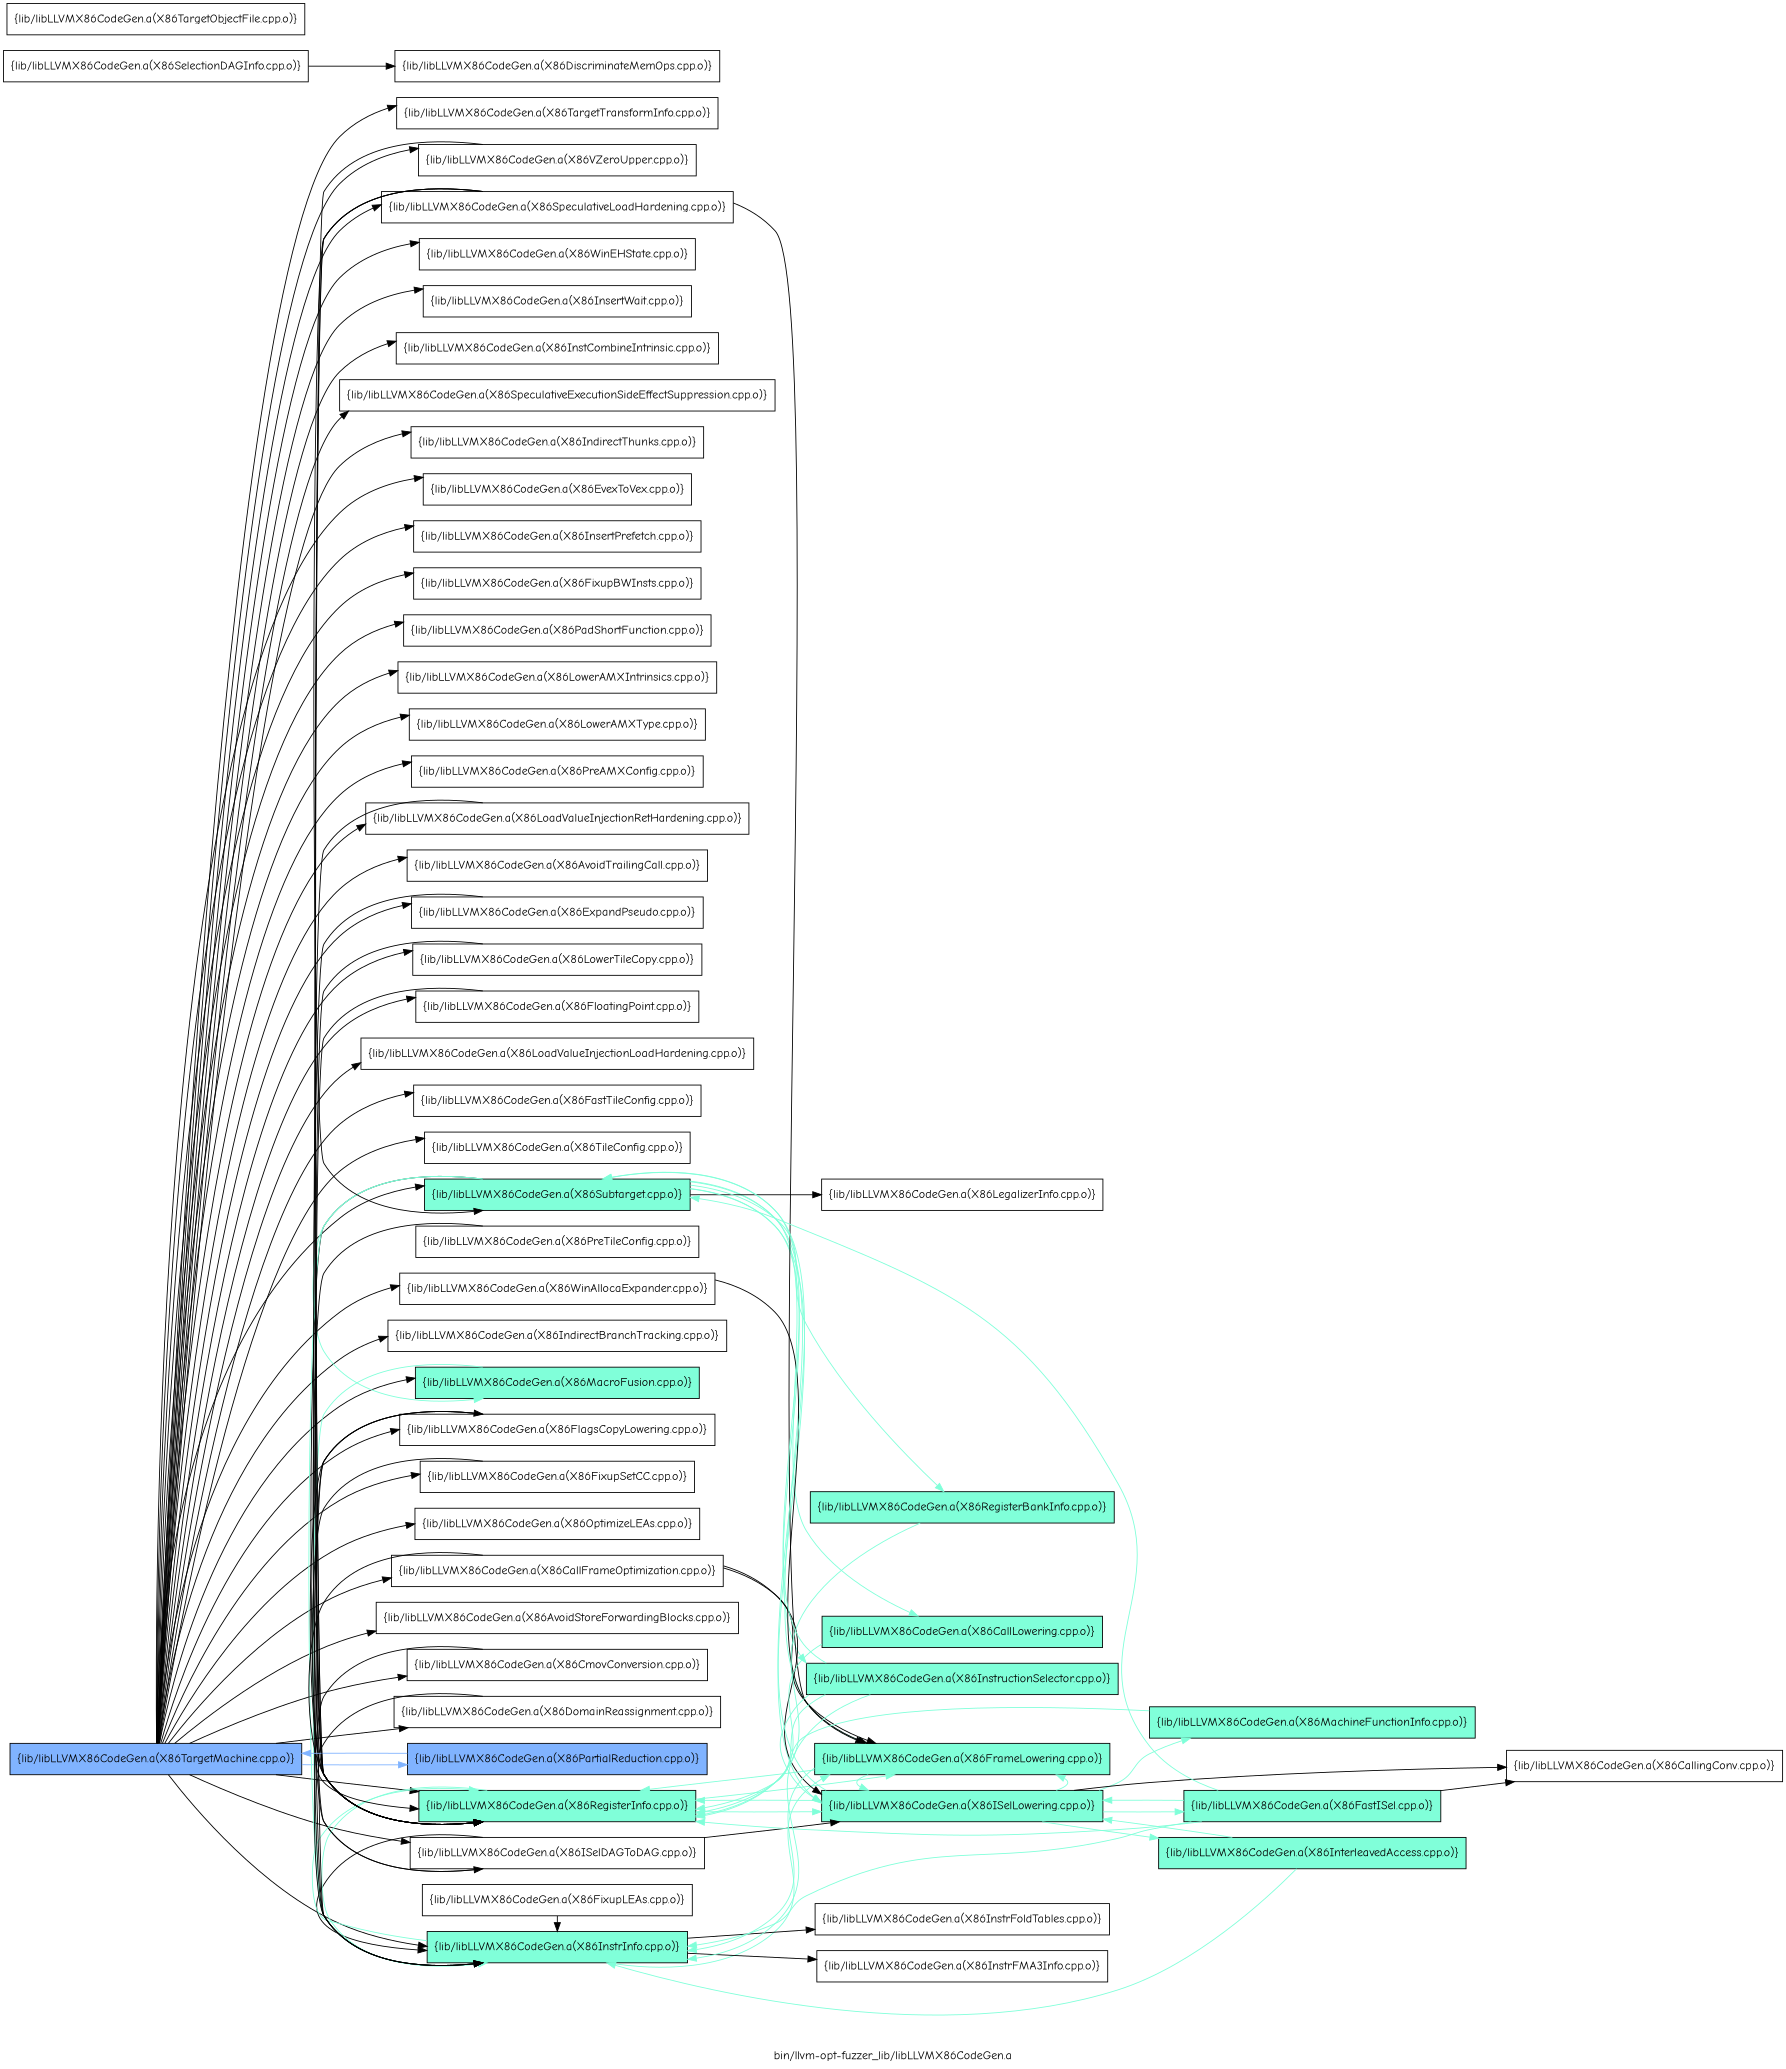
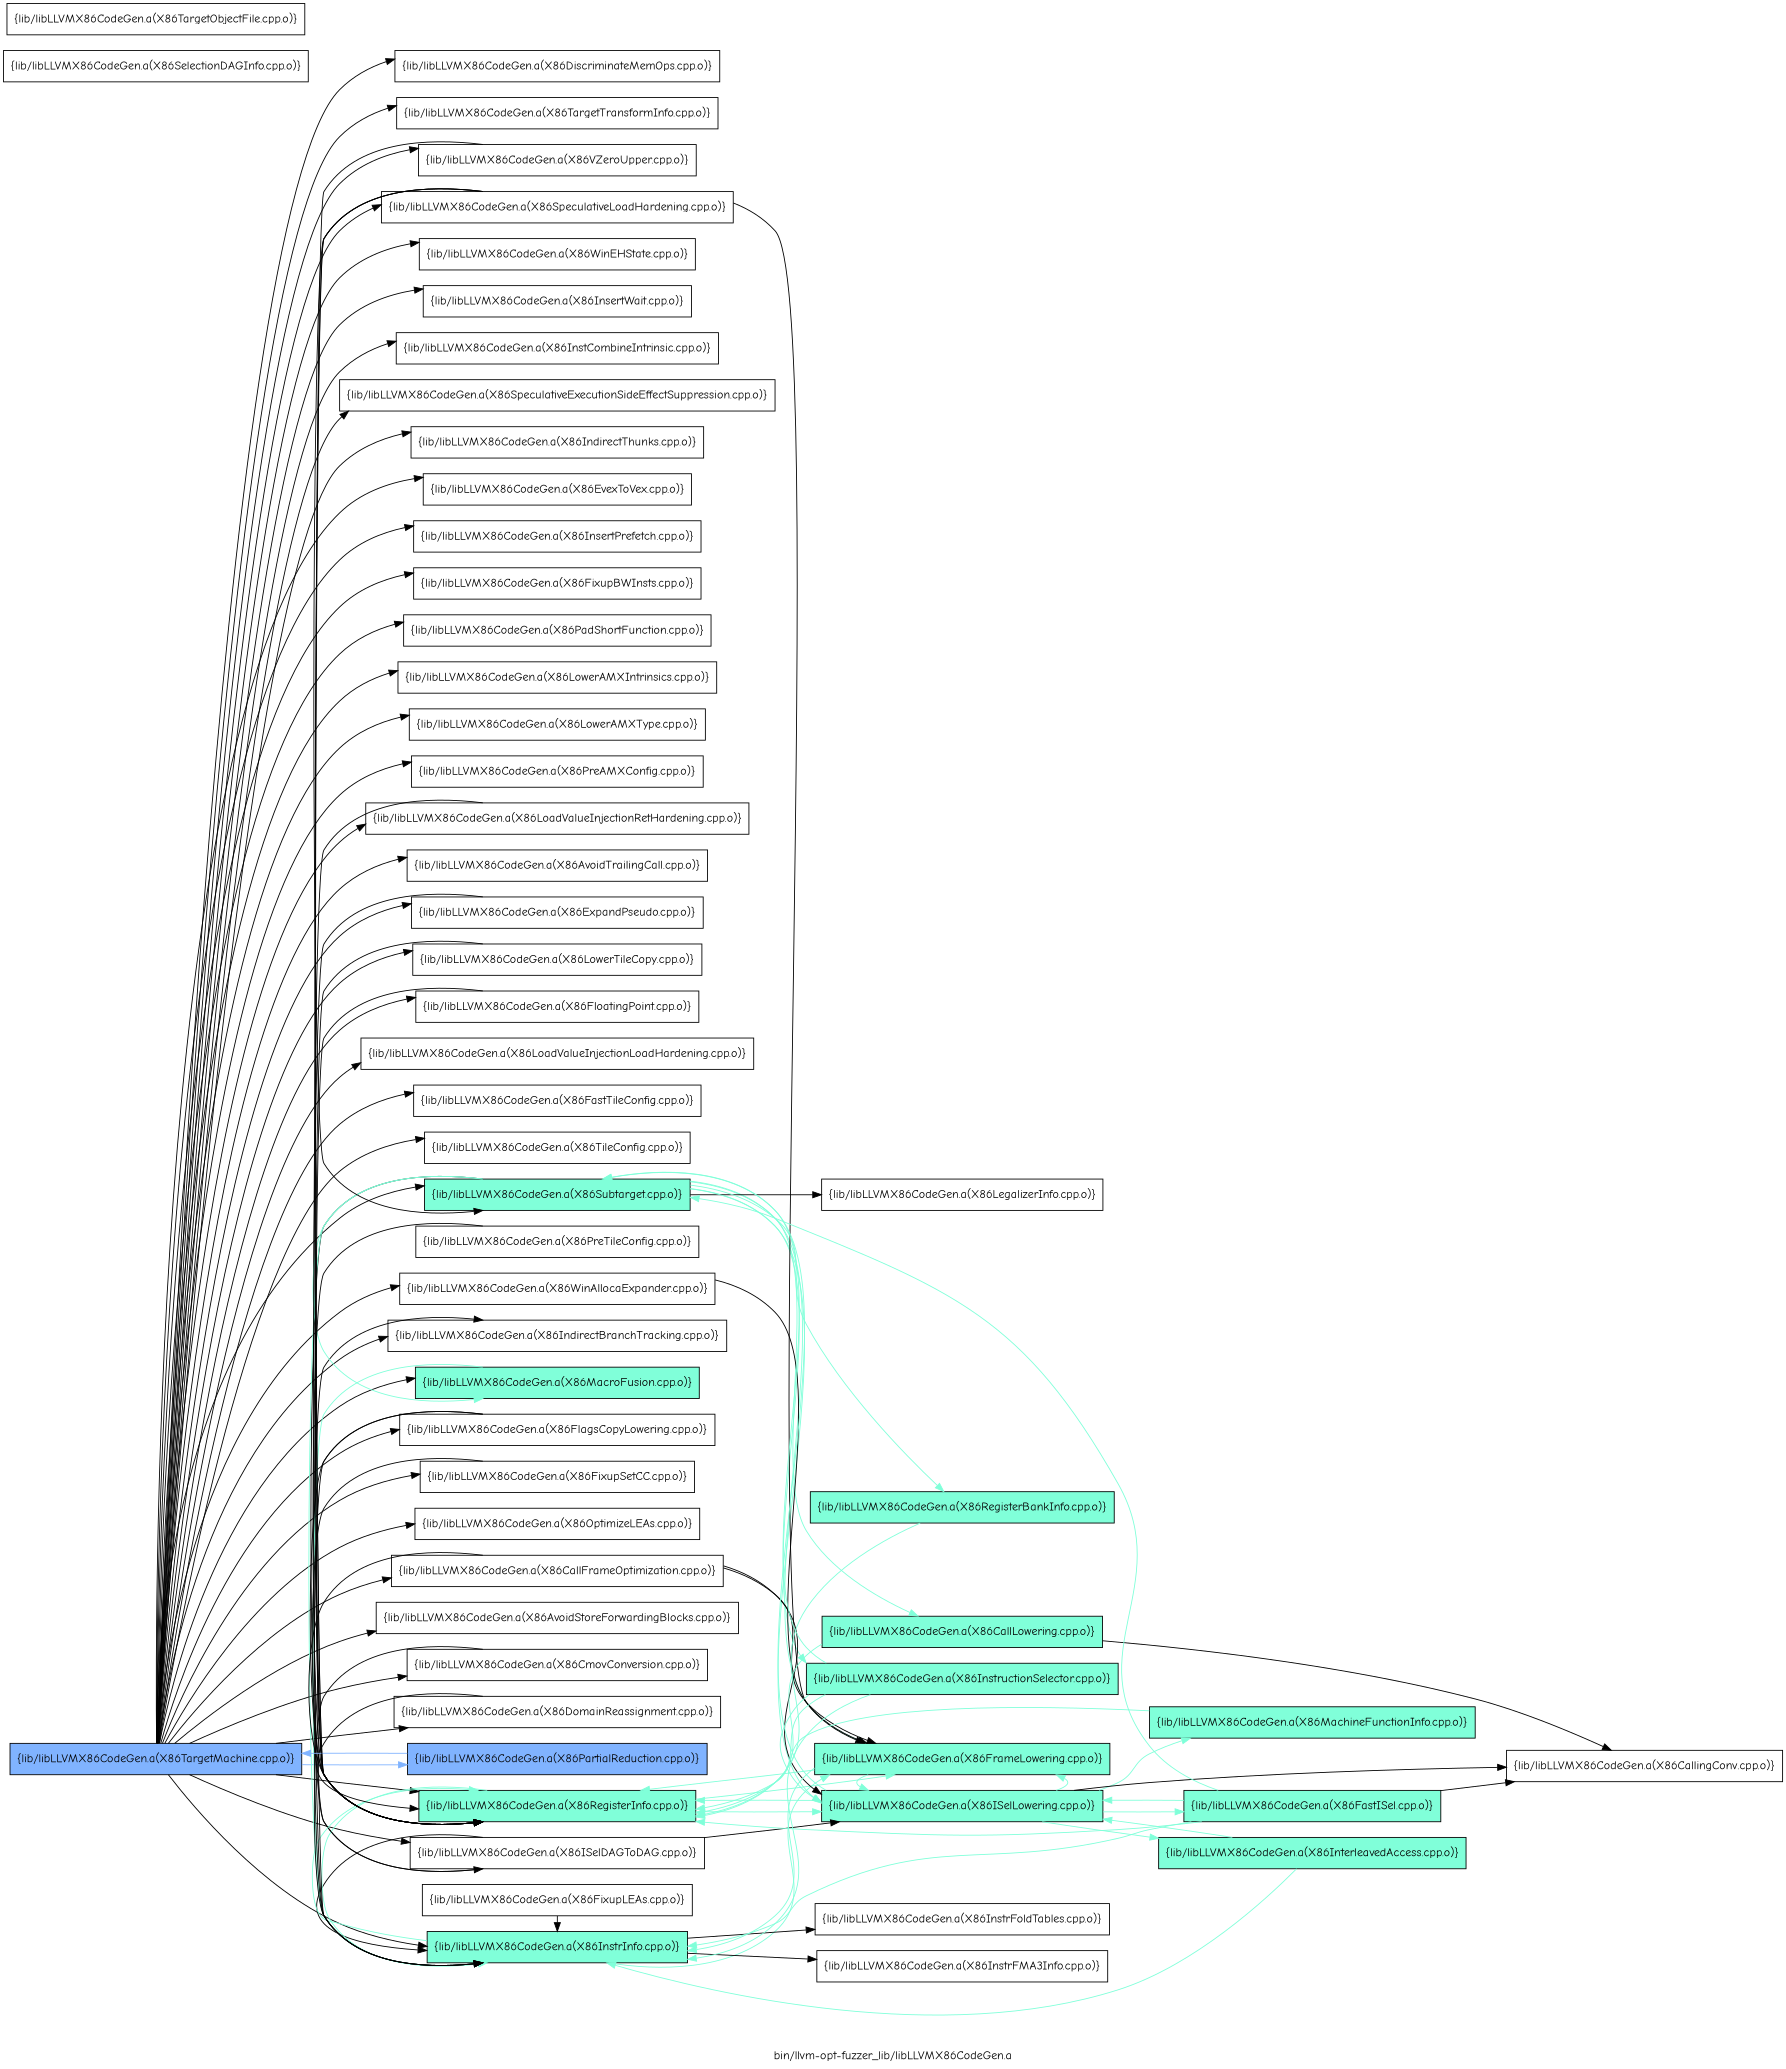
edge "{lib/libLLVMX86CodeGen.a(X86SelectionDAGInfo.cpp.o)}" -> "{lib/libLLVMX86CodeGen.a(X86DiscriminateMemOps.cpp.o)}": now "{lib/libLLVMX86CodeGen.a(X86TargetMachine.cpp.o)}" -> "{lib/libLLVMX86CodeGen.a(X86DiscriminateMemOps.cpp.o)}"
edge "{lib/libLLVMX86CodeGen.a(X86ISelDAGToDAG.cpp.o)}" -> "{lib/libLLVMX86CodeGen.a(X86FlagsCopyLowering.cpp.o)}": now "{lib/libLLVMX86CodeGen.a(X86ISelDAGToDAG.cpp.o)}" -> "{lib/libLLVMX86CodeGen.a(X86IndirectBranchTracking.cpp.o)}"
edge "{lib/libLLVMX86CodeGen.a(X86CallLowering.cpp.o)}" -> "{lib/libLLVMX86CodeGen.a(X86CallingConv.cpp.o)}": added
